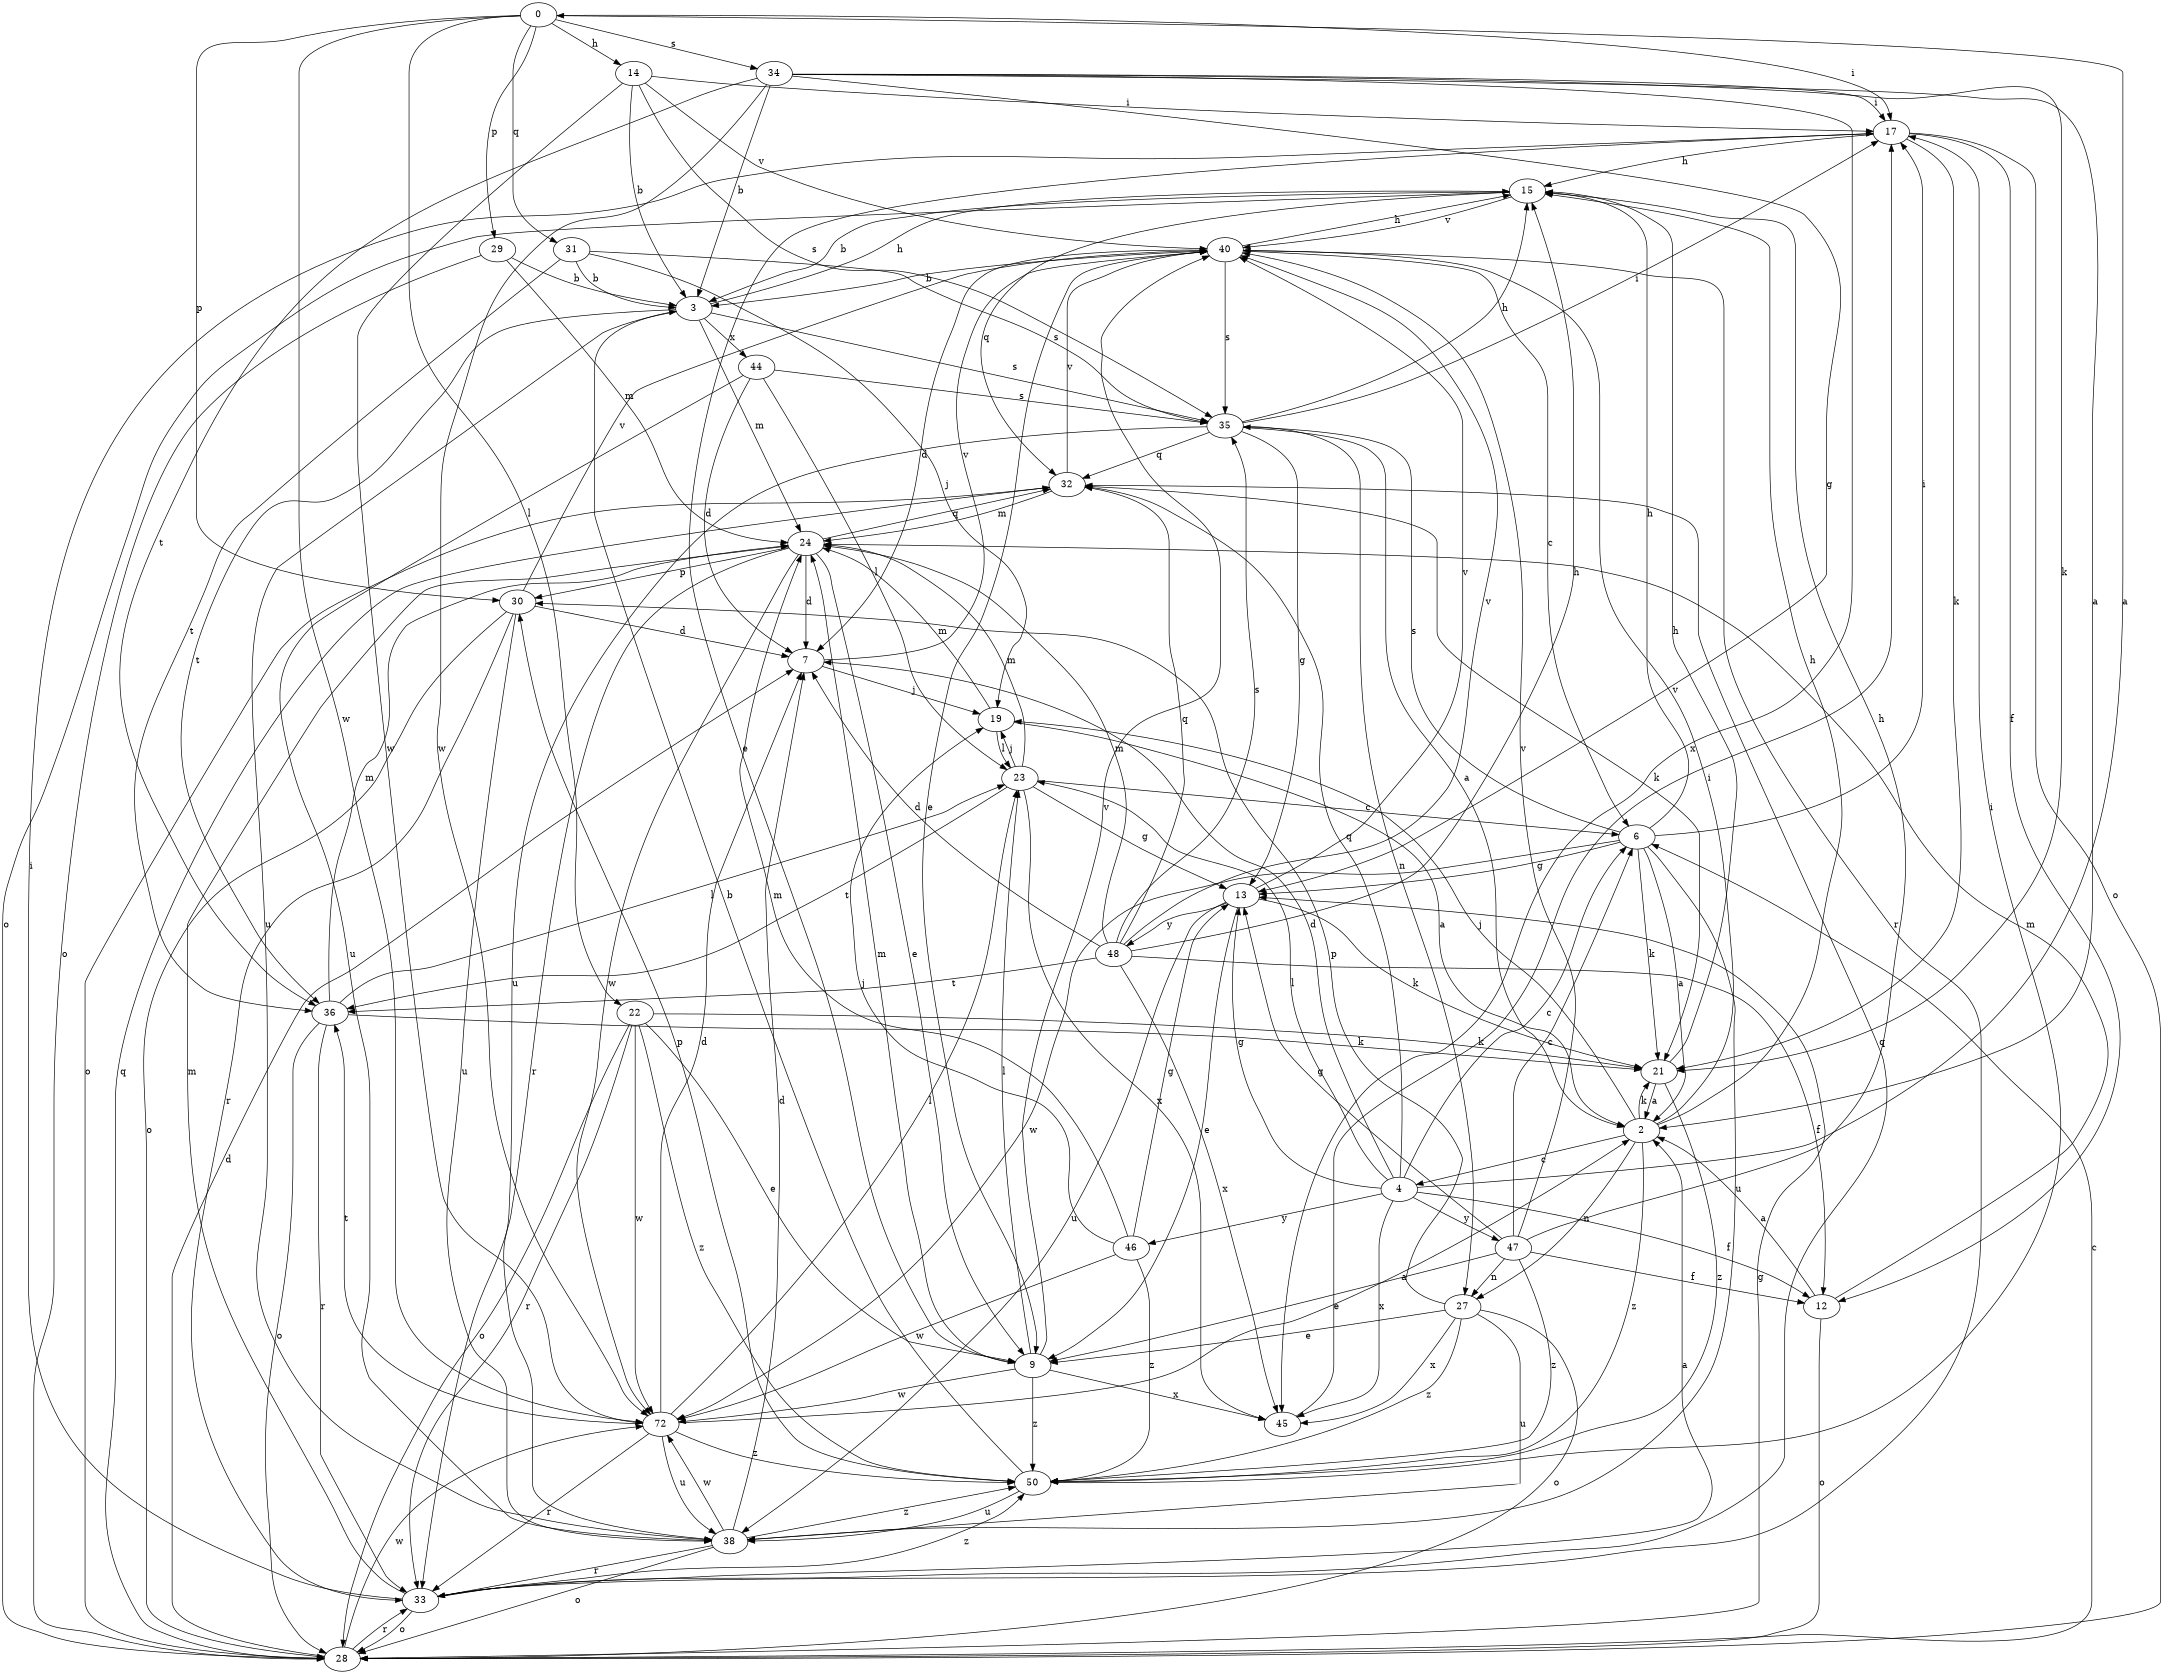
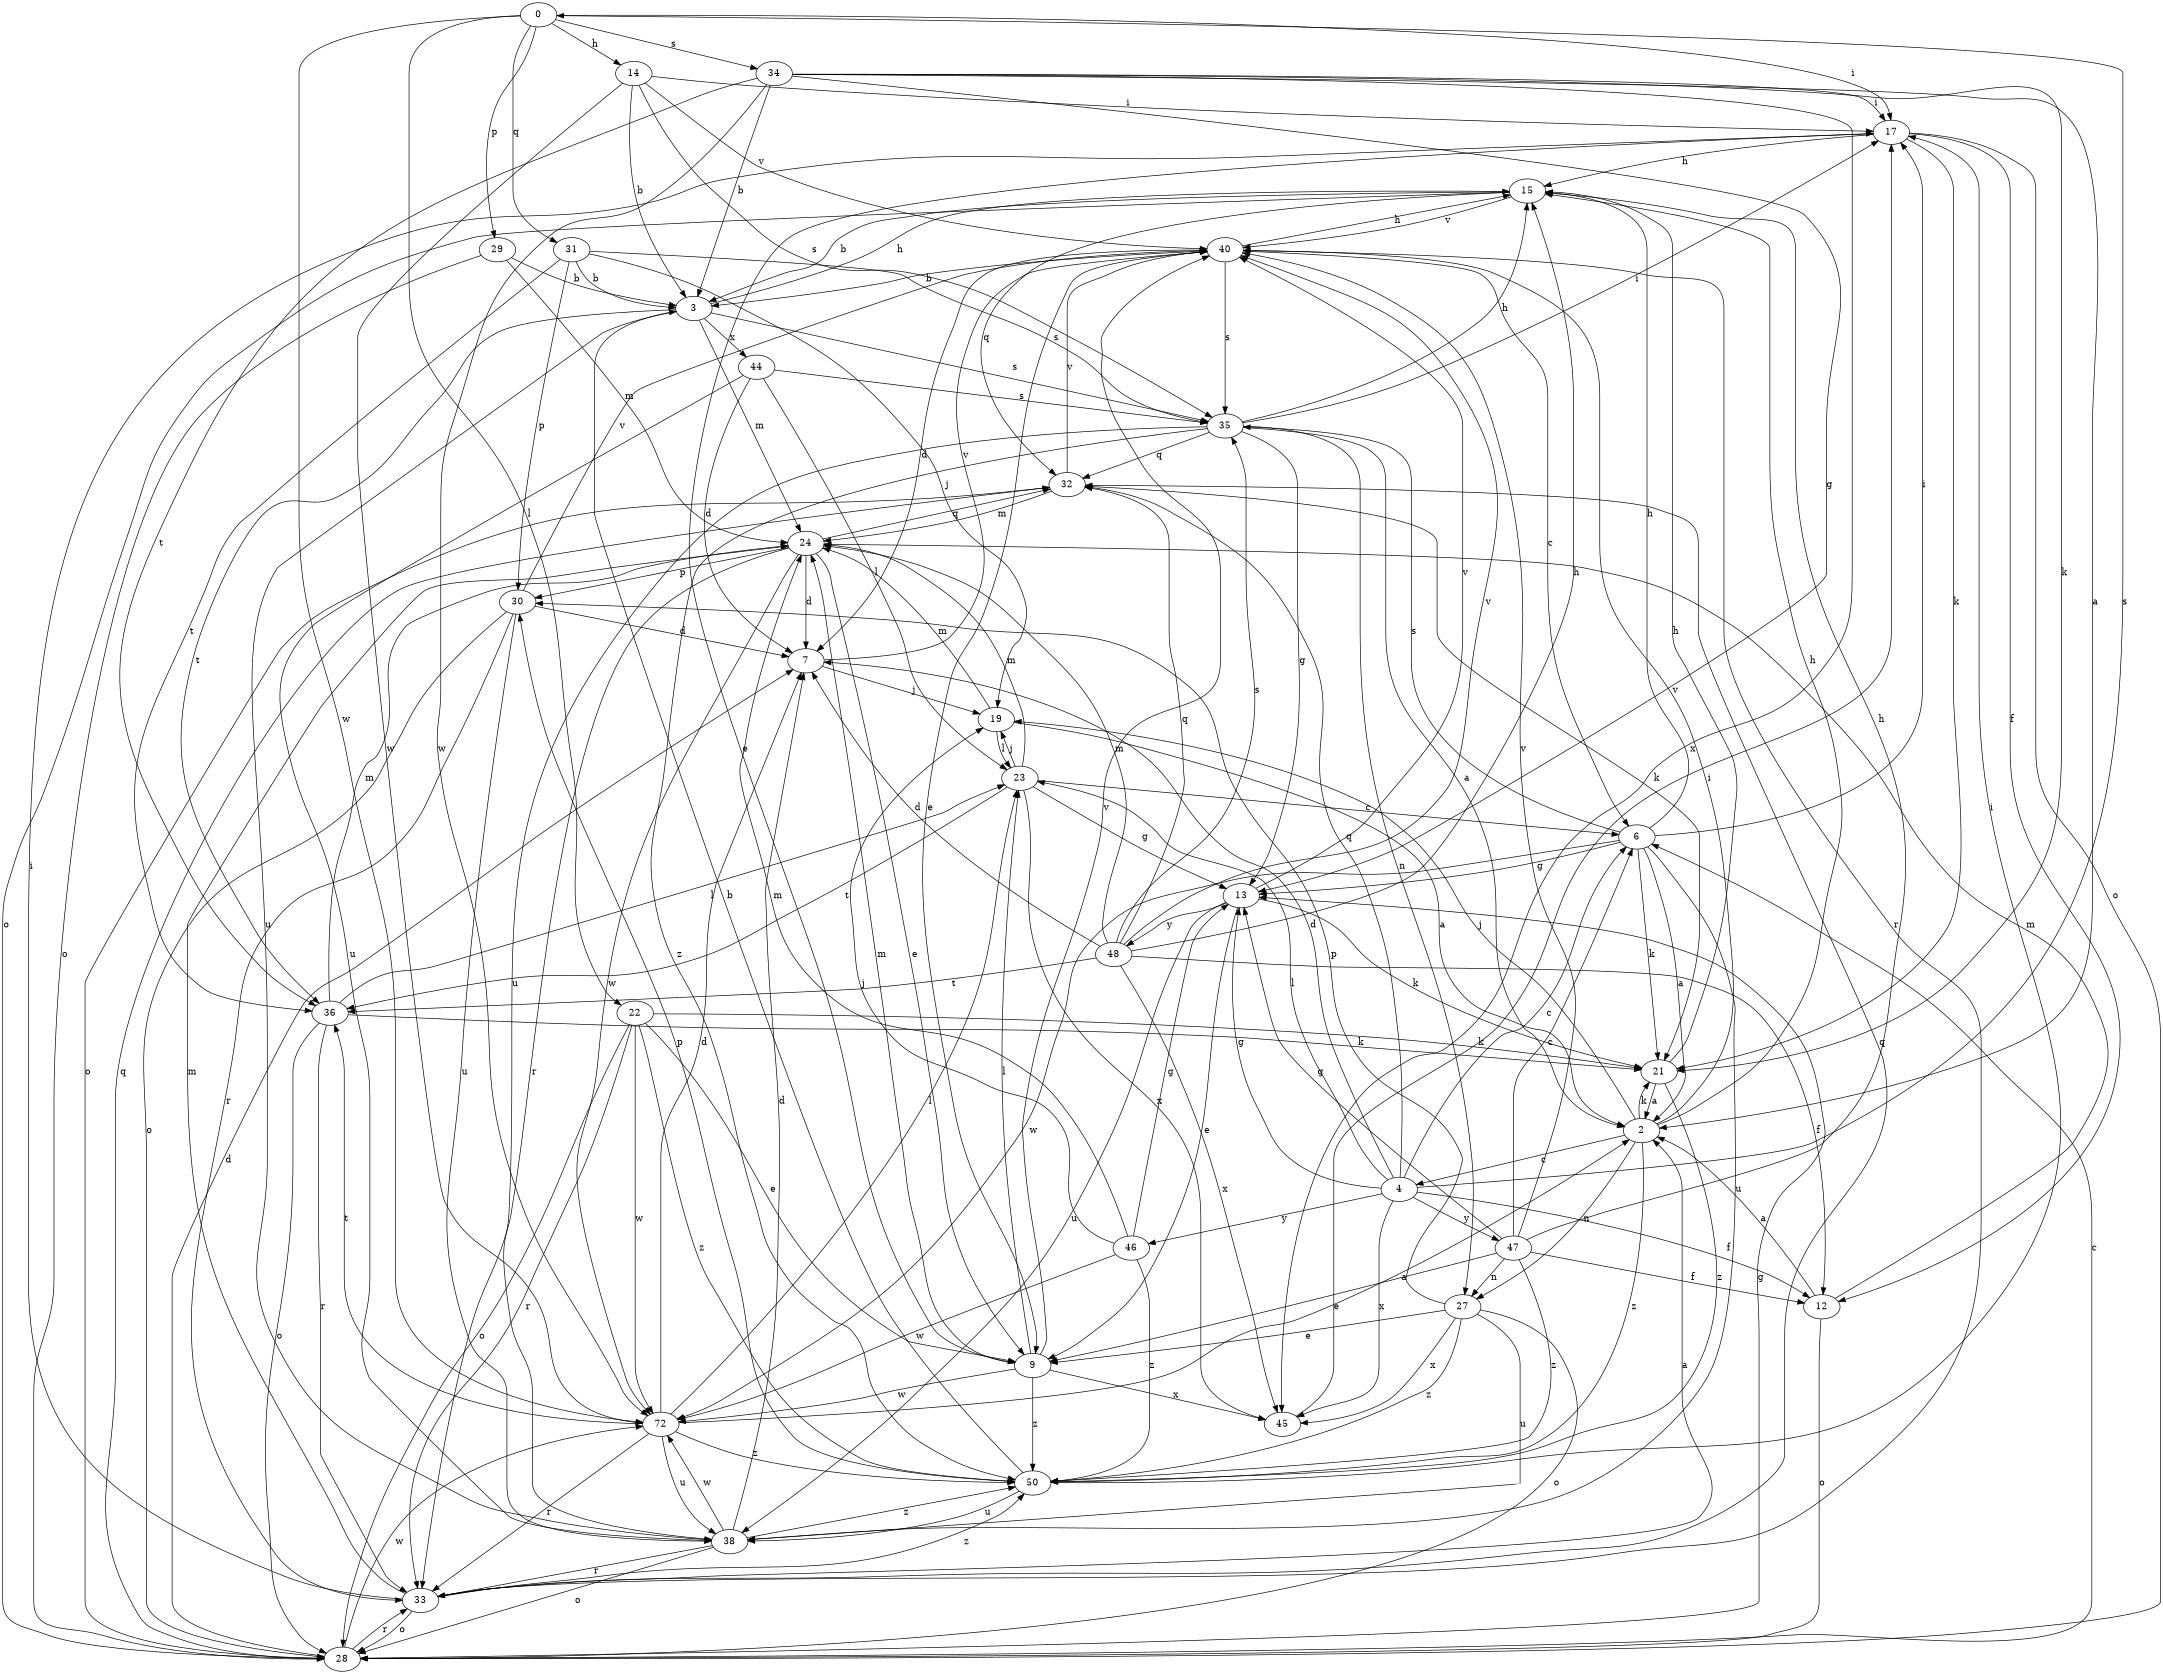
edge "0" -> "30": now "31" -> "30"
edge "4" -> "0": label "a" -> "s"
edge "35" -> "50": added, label "z"
